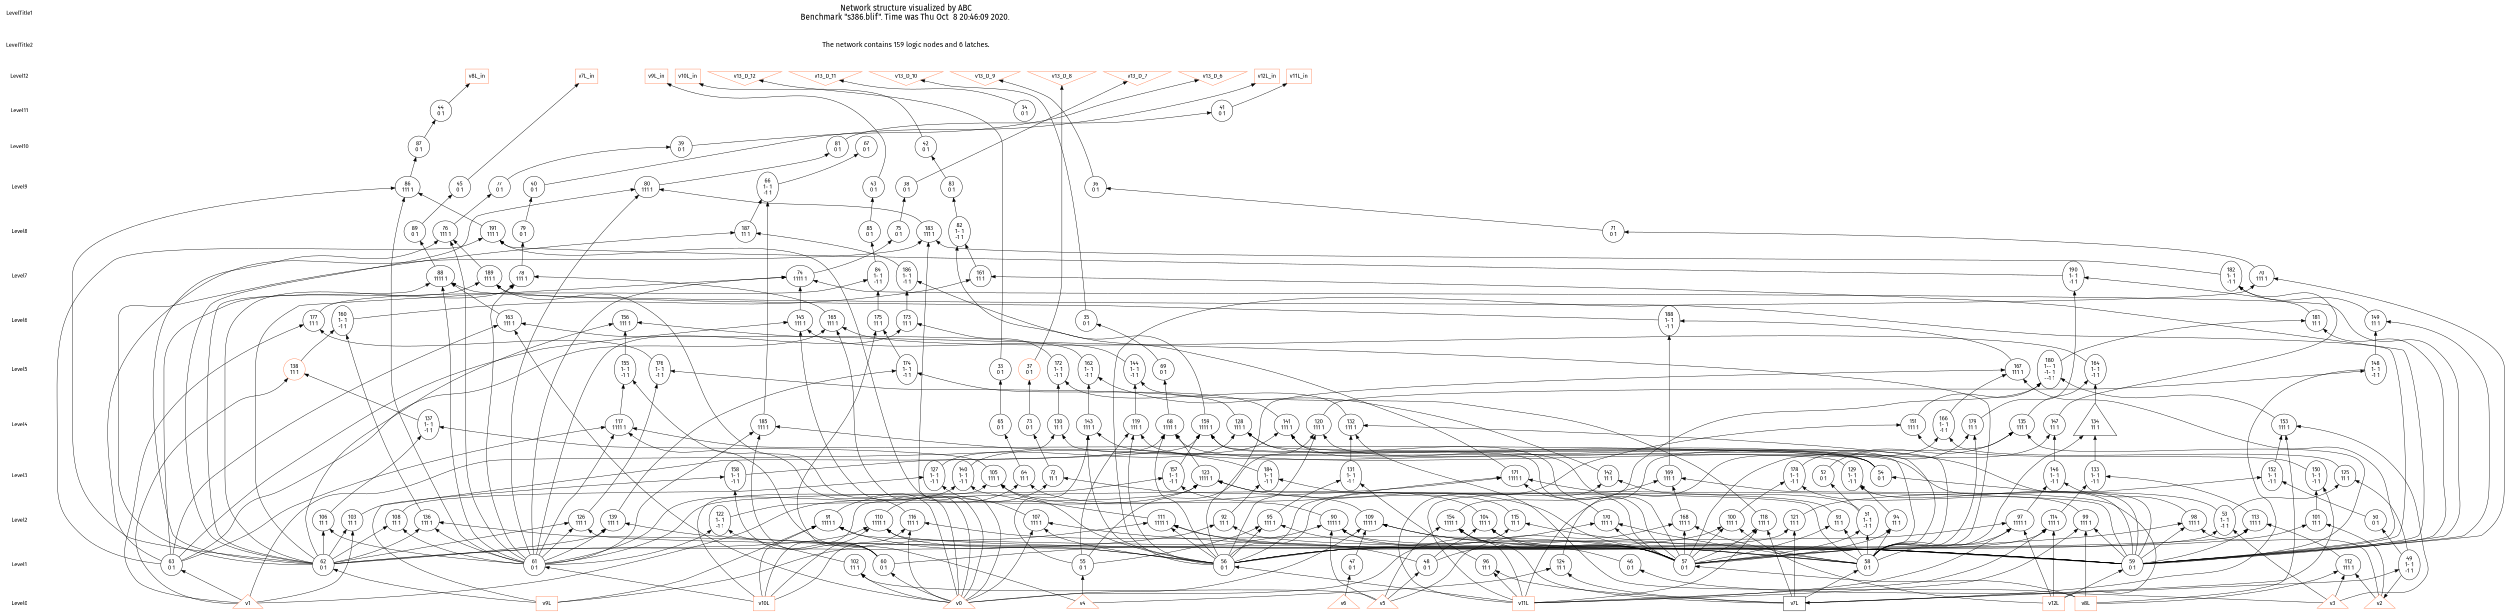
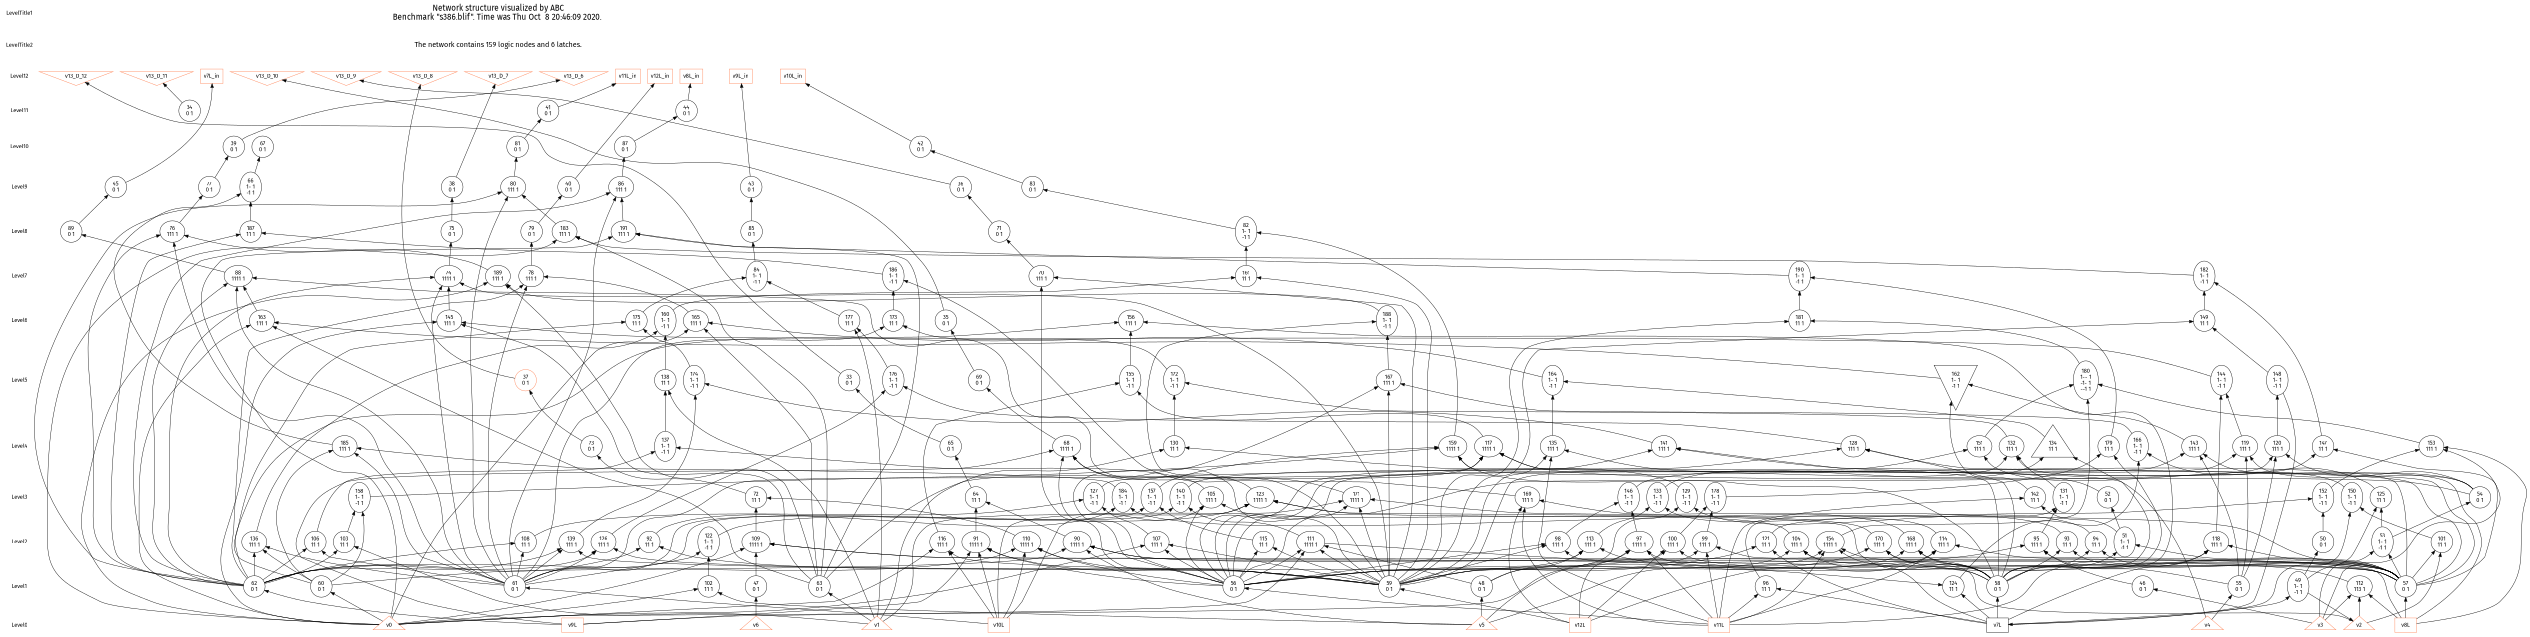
node "138 11 1": color coral -> black
node "162 1- 1 -1 1": shape ellipse -> invtriangle
node "112 111 1": label "112 111 1" -> "112 113 1"
edge "v4" -> "124 11 1": now "111 1111 1" -> "124 11 1"
